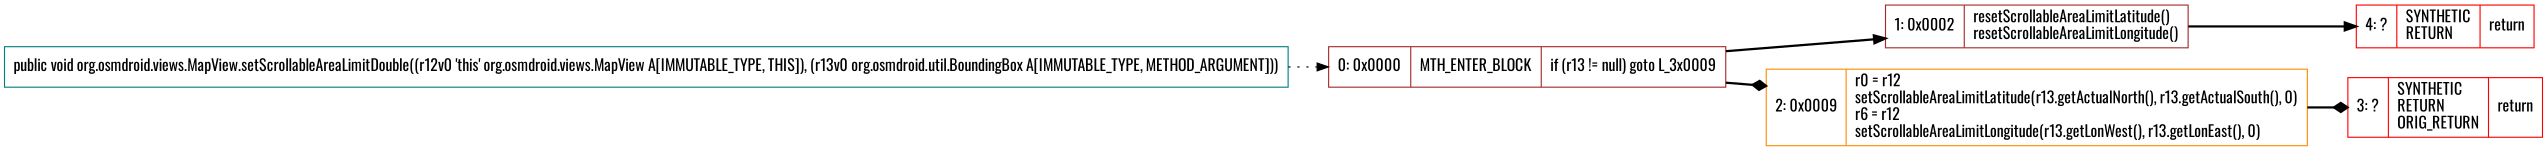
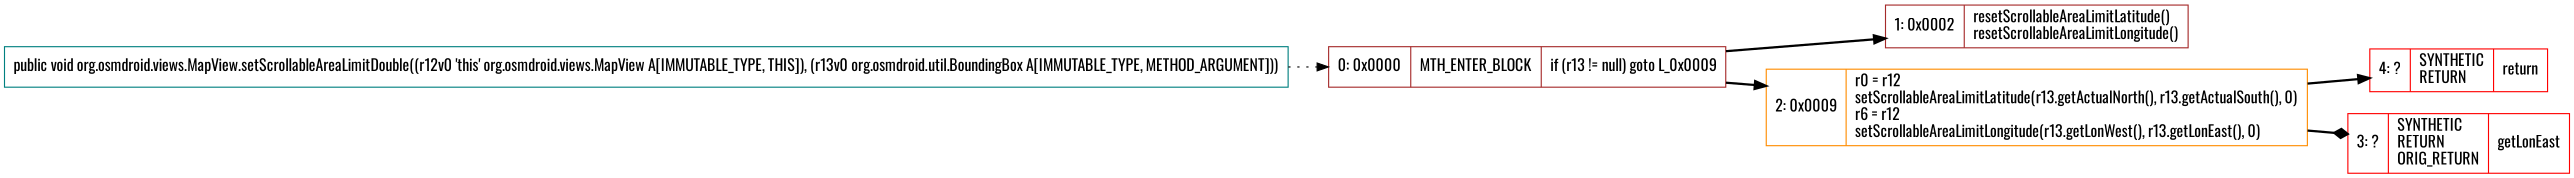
edge "1: 0x0002" -> "4: ?": now "2: 0x0009" -> "4: ?"
node "0: 0x0000": text "if (r13 != null) goto L_3x0009" -> "if (r13 != null) goto L_0x0009"
edge "0: 0x0000" -> "2: 0x0009": arrowhead diamond -> normal
node "3: ?": text "return" -> "getLonEast"
